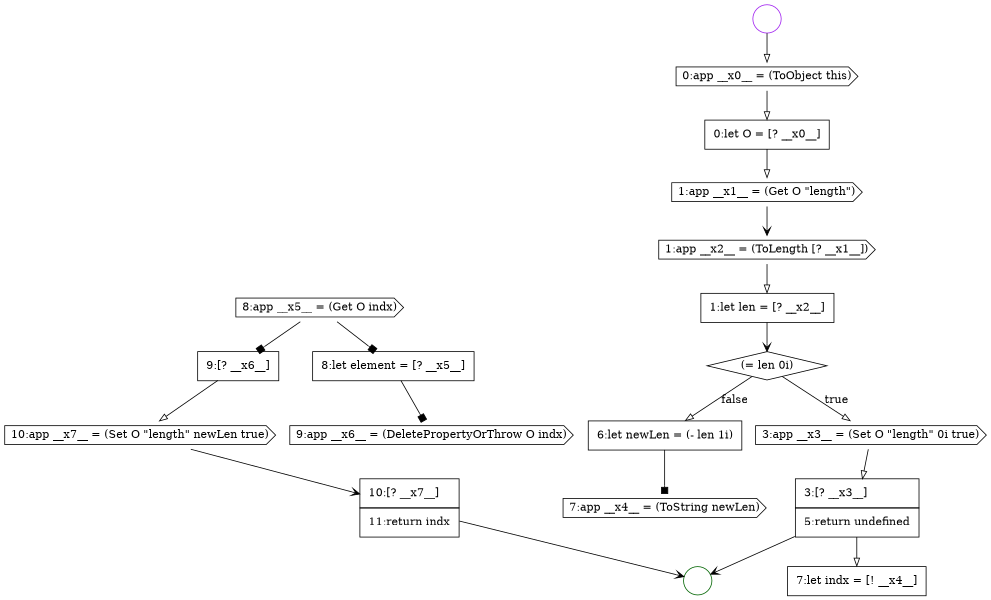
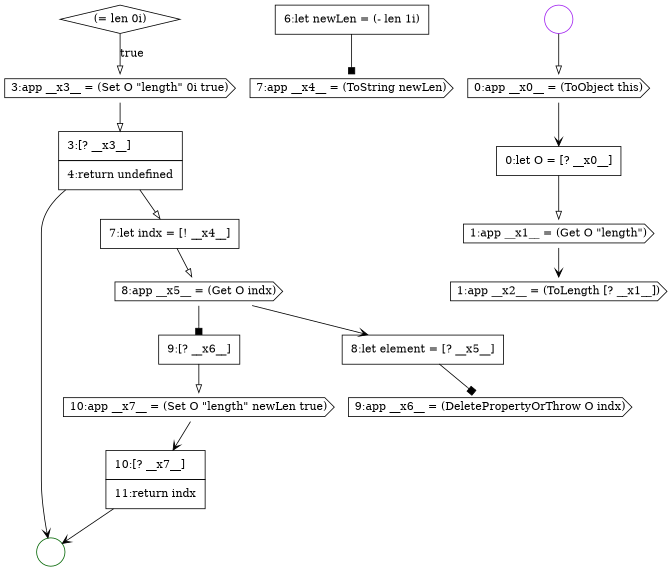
edge "0:app __x0__ = (ToObject this)" -> "0:let O = [? __x0__]": arrowhead onormal -> vee
edge "7:let indx = [! __x4__]" -> "8:app __x5__ = (Get O indx)": added
node "1:let len = [? __x2__]": removed
edge "8:app __x5__ = (Get O indx)" -> "8:let element = [? __x5__]": arrowhead box -> vee
edge "(= len 0i)" -> "6:let newLen = (- len 1i)": removed, label "false"
node "3:[? __x3__]": text "5:return undefined" -> "4:return undefined"
